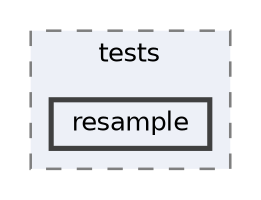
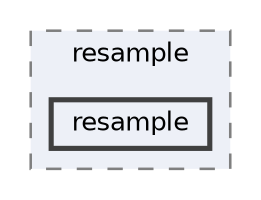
cluster "tests": label "tests" -> "resample"
